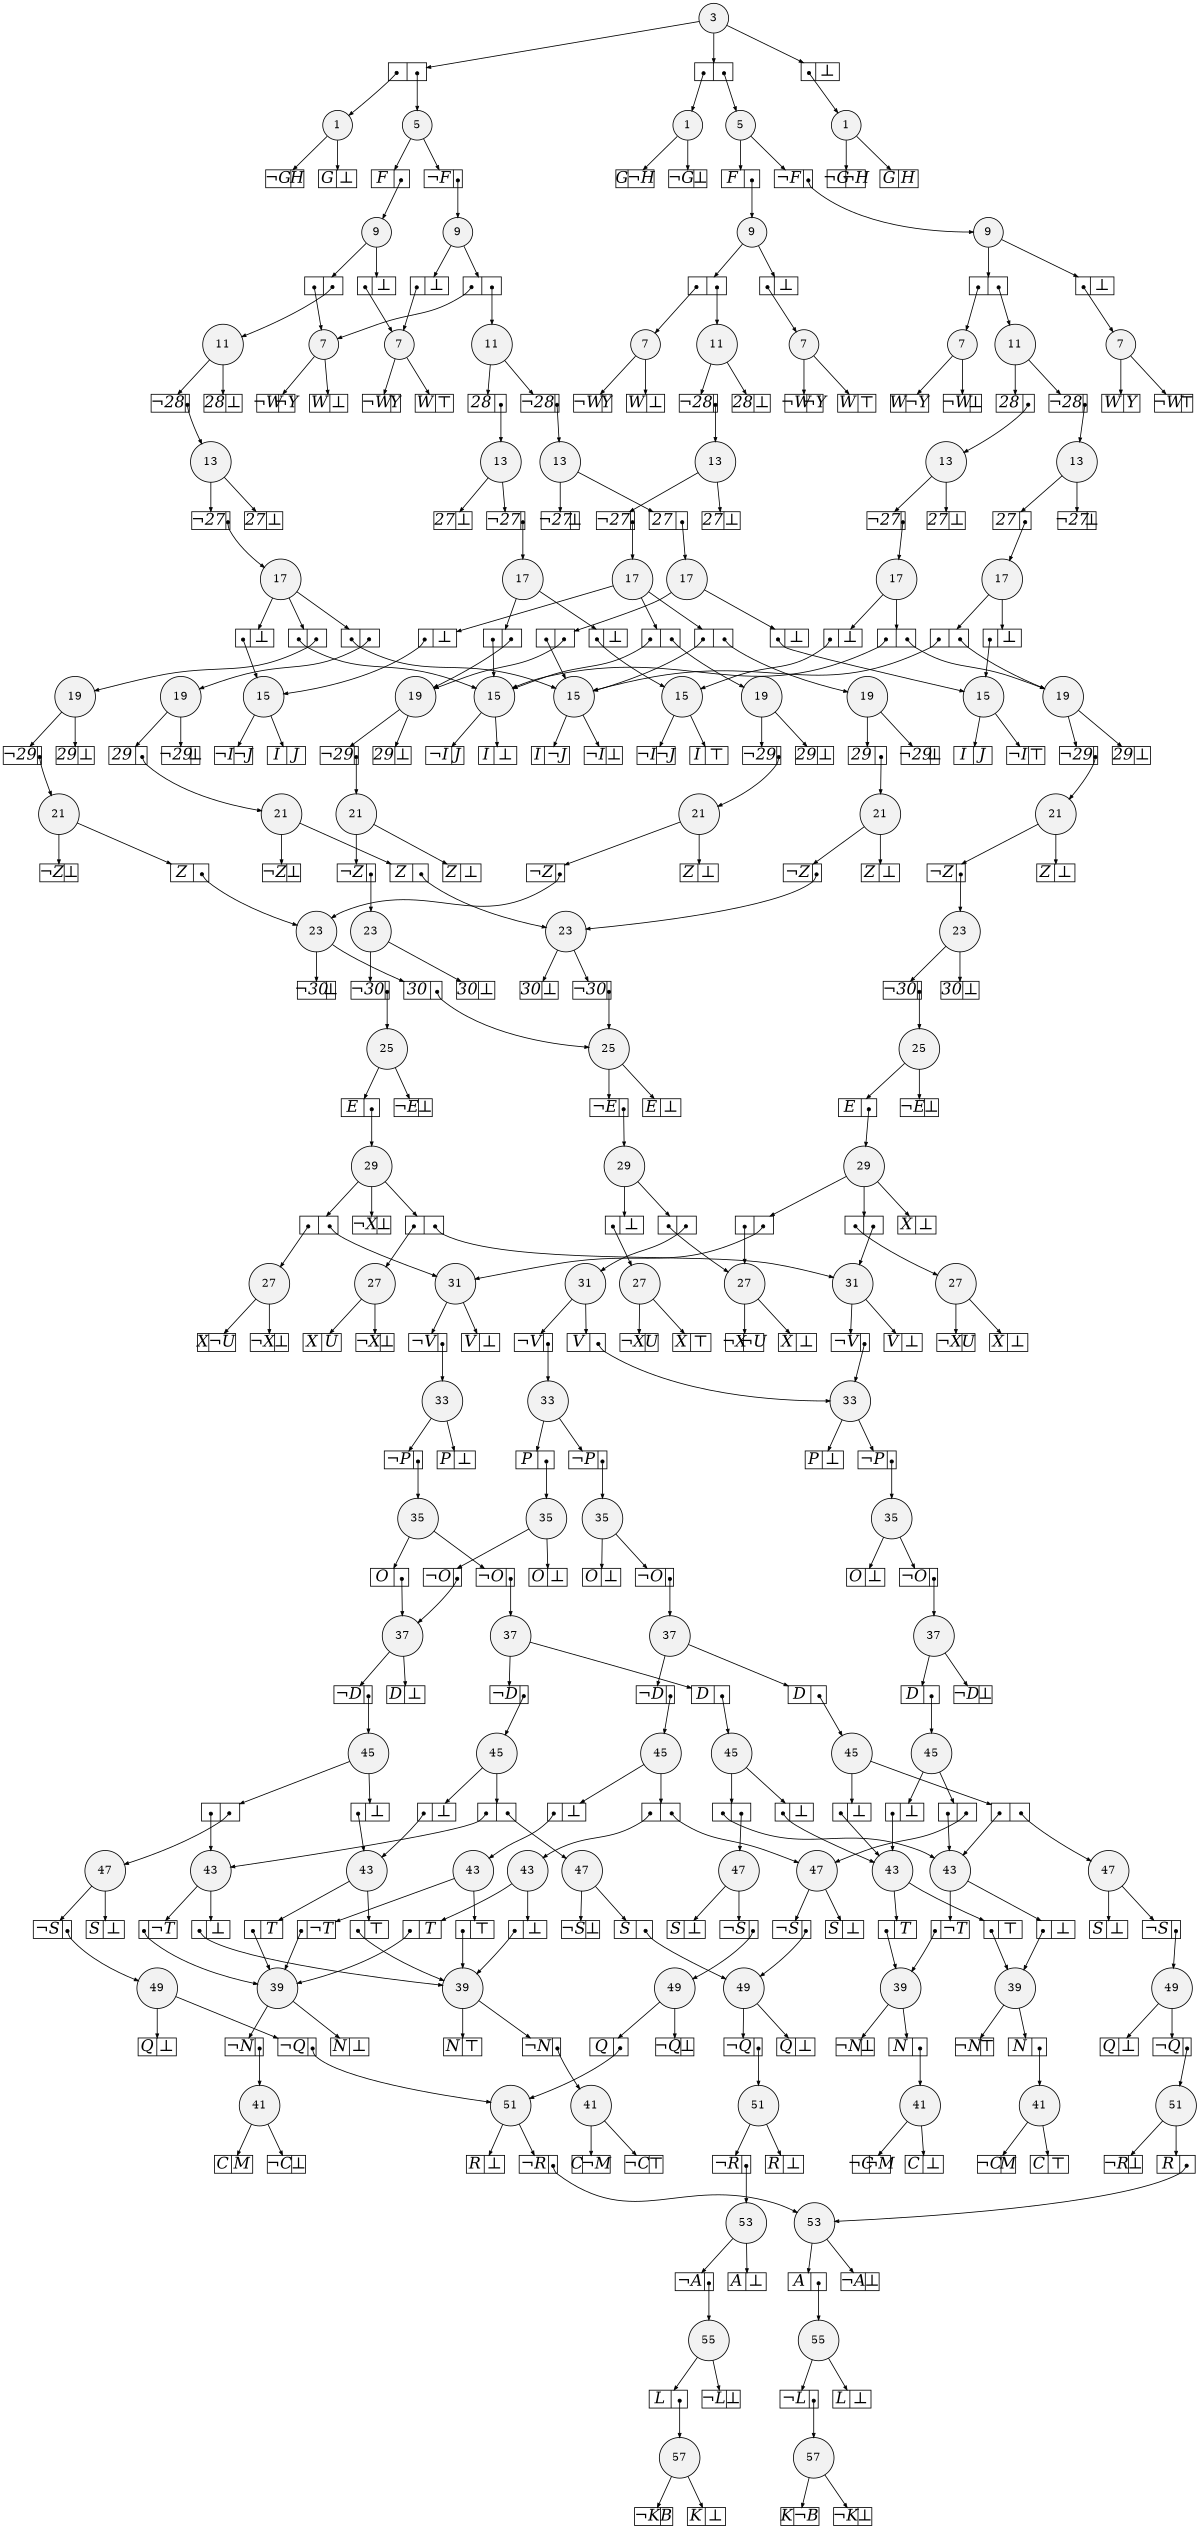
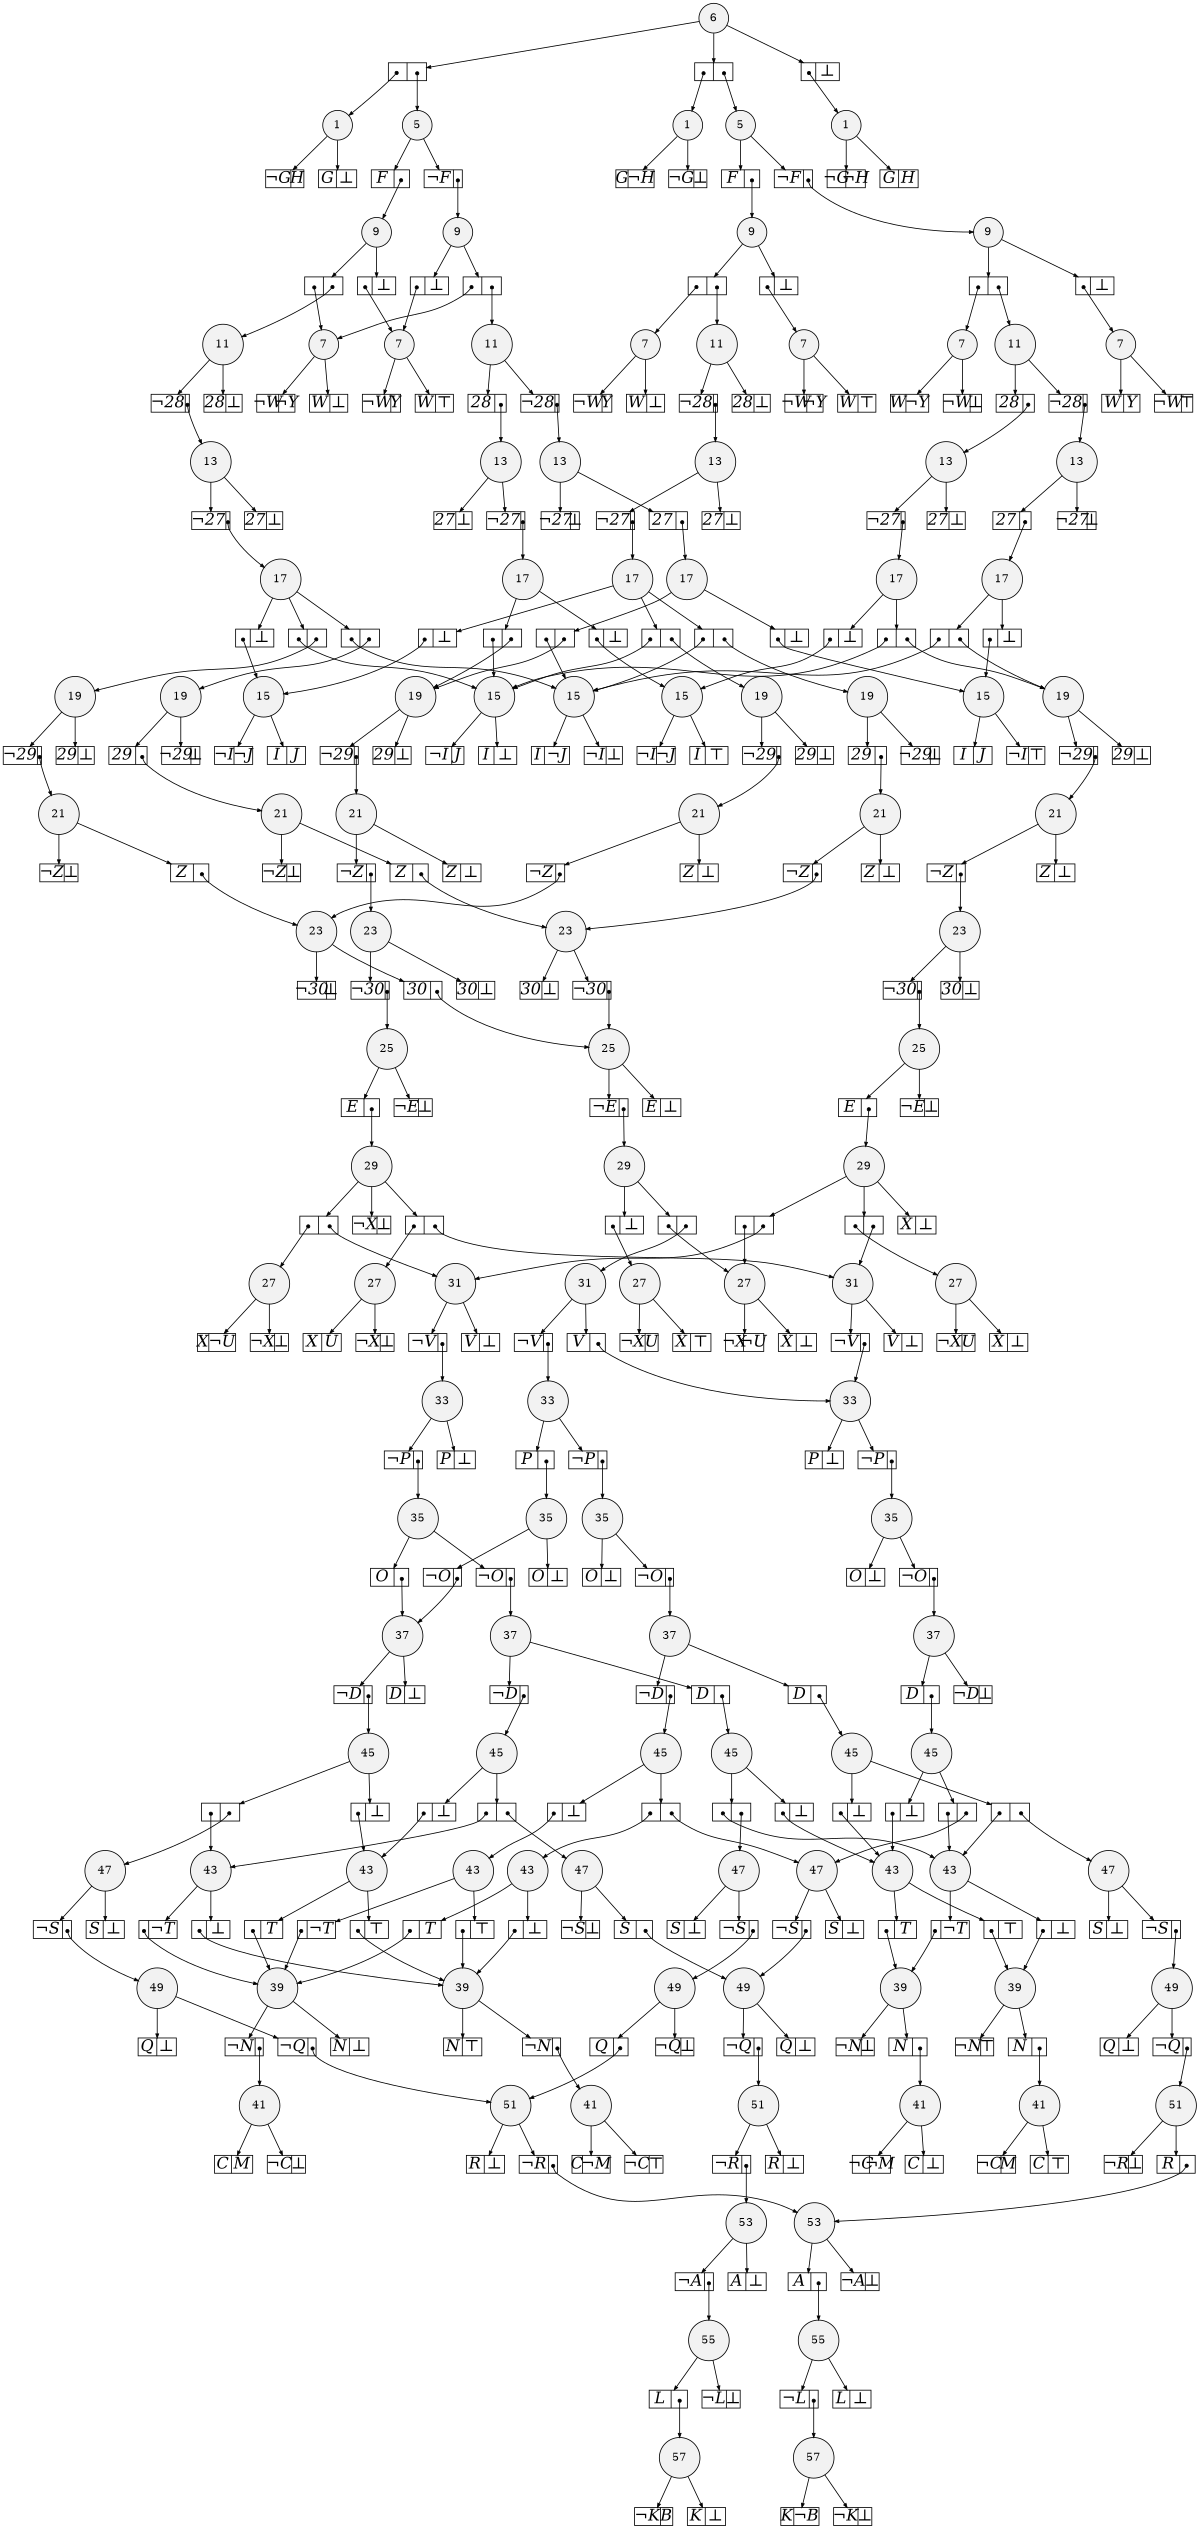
node "3": label "3" -> "6"
